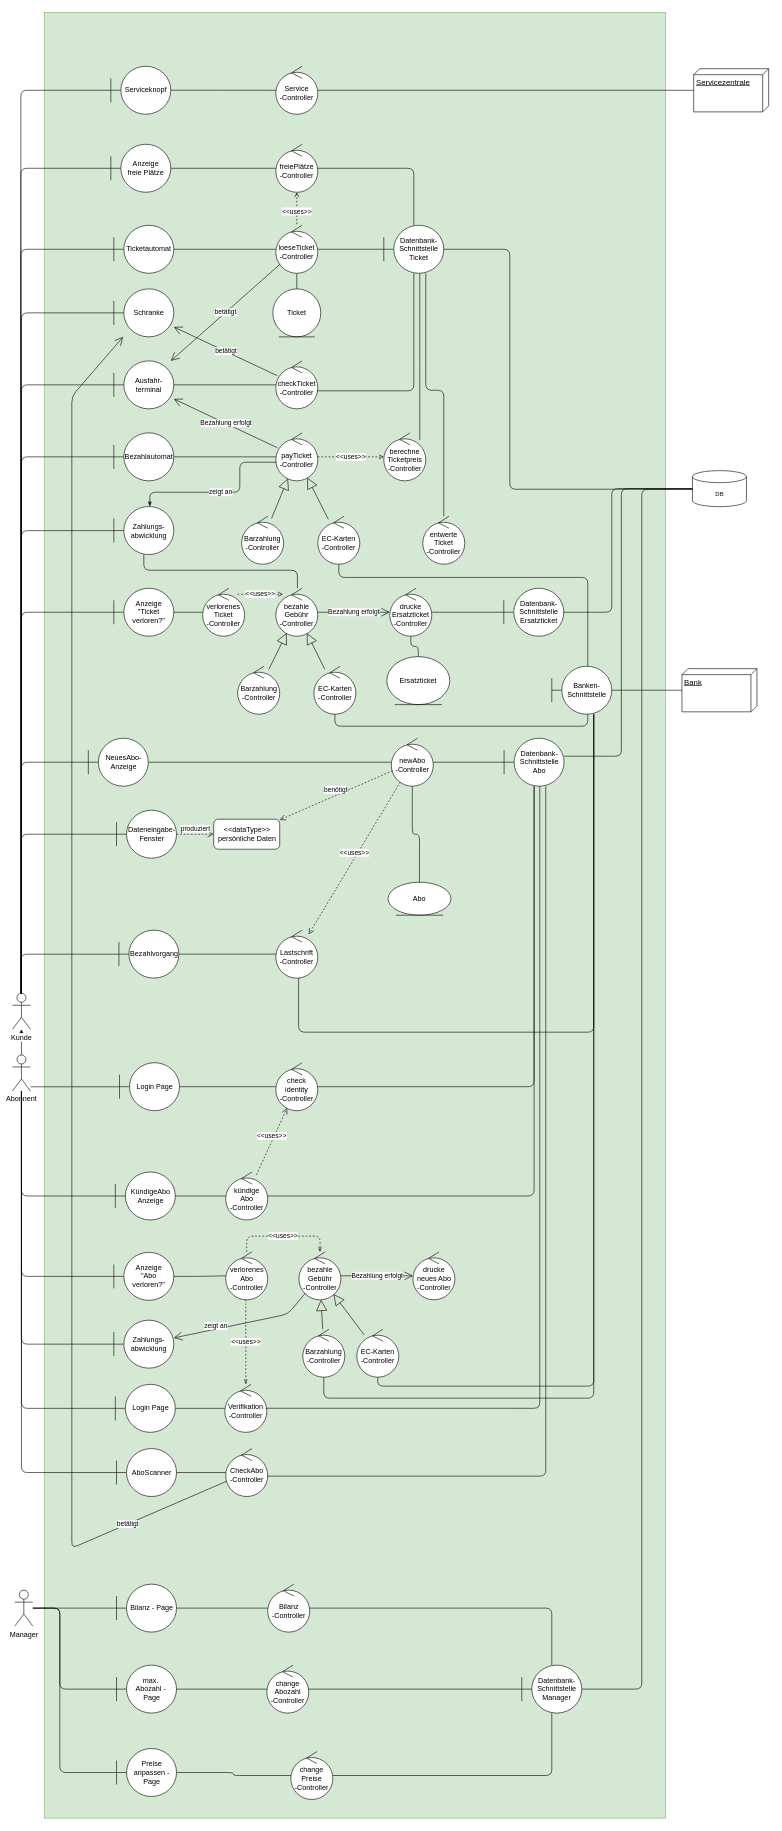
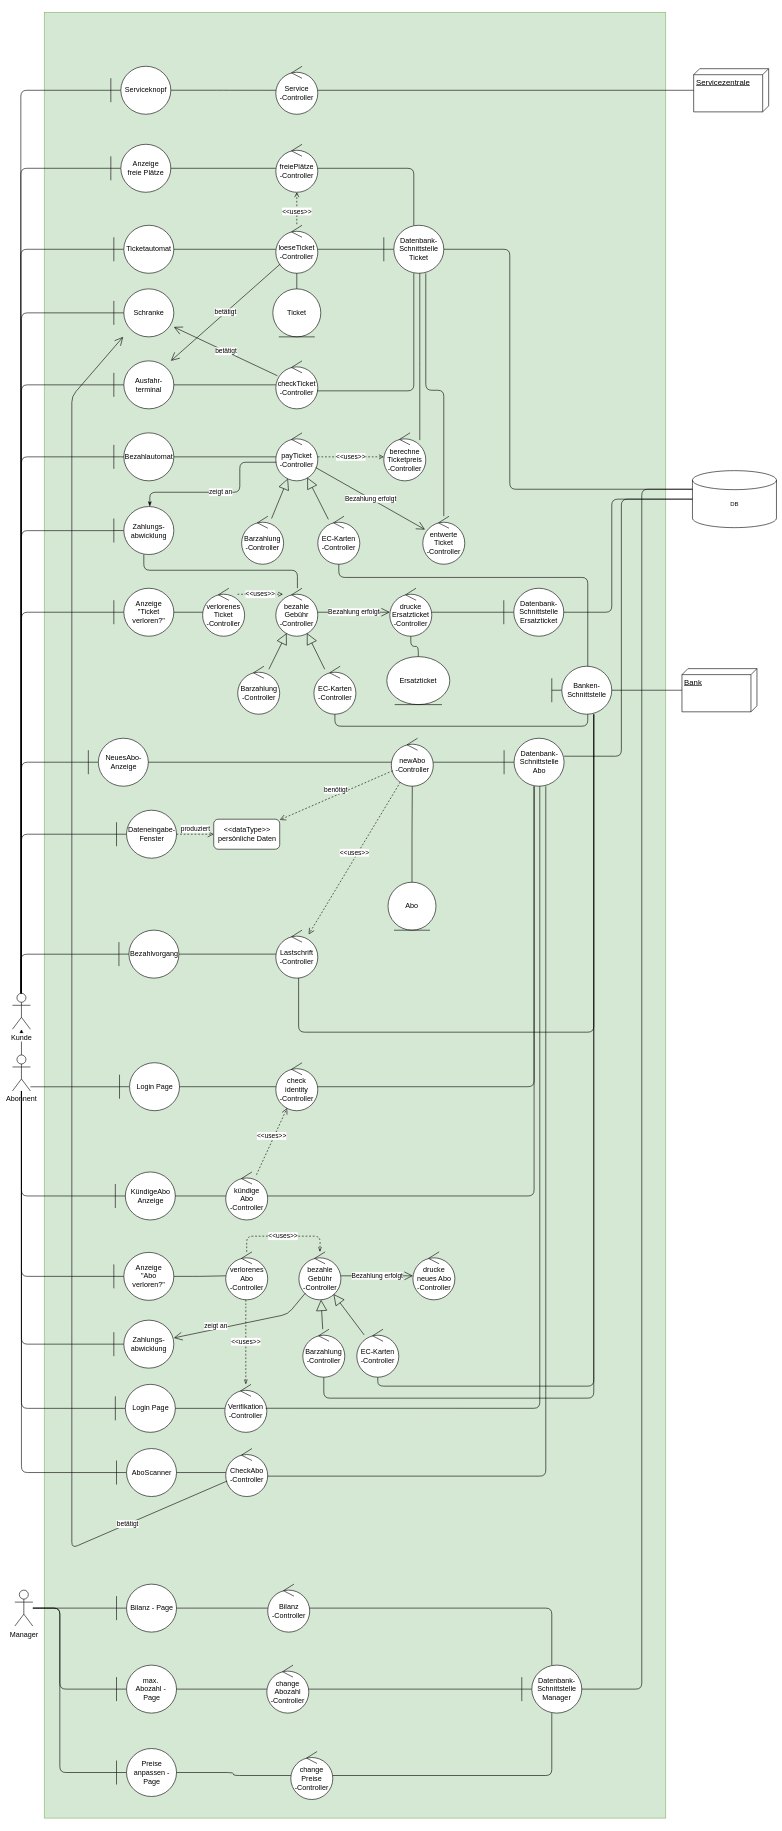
edge "payTicket -Controller" -> "Ausfahr- terminal": now "payTicket -Controller" -> "entwerte Ticket -Controller"
node "DB": size 54x36 -> 84x57
node "Abo": size 63x33 -> 48x48
